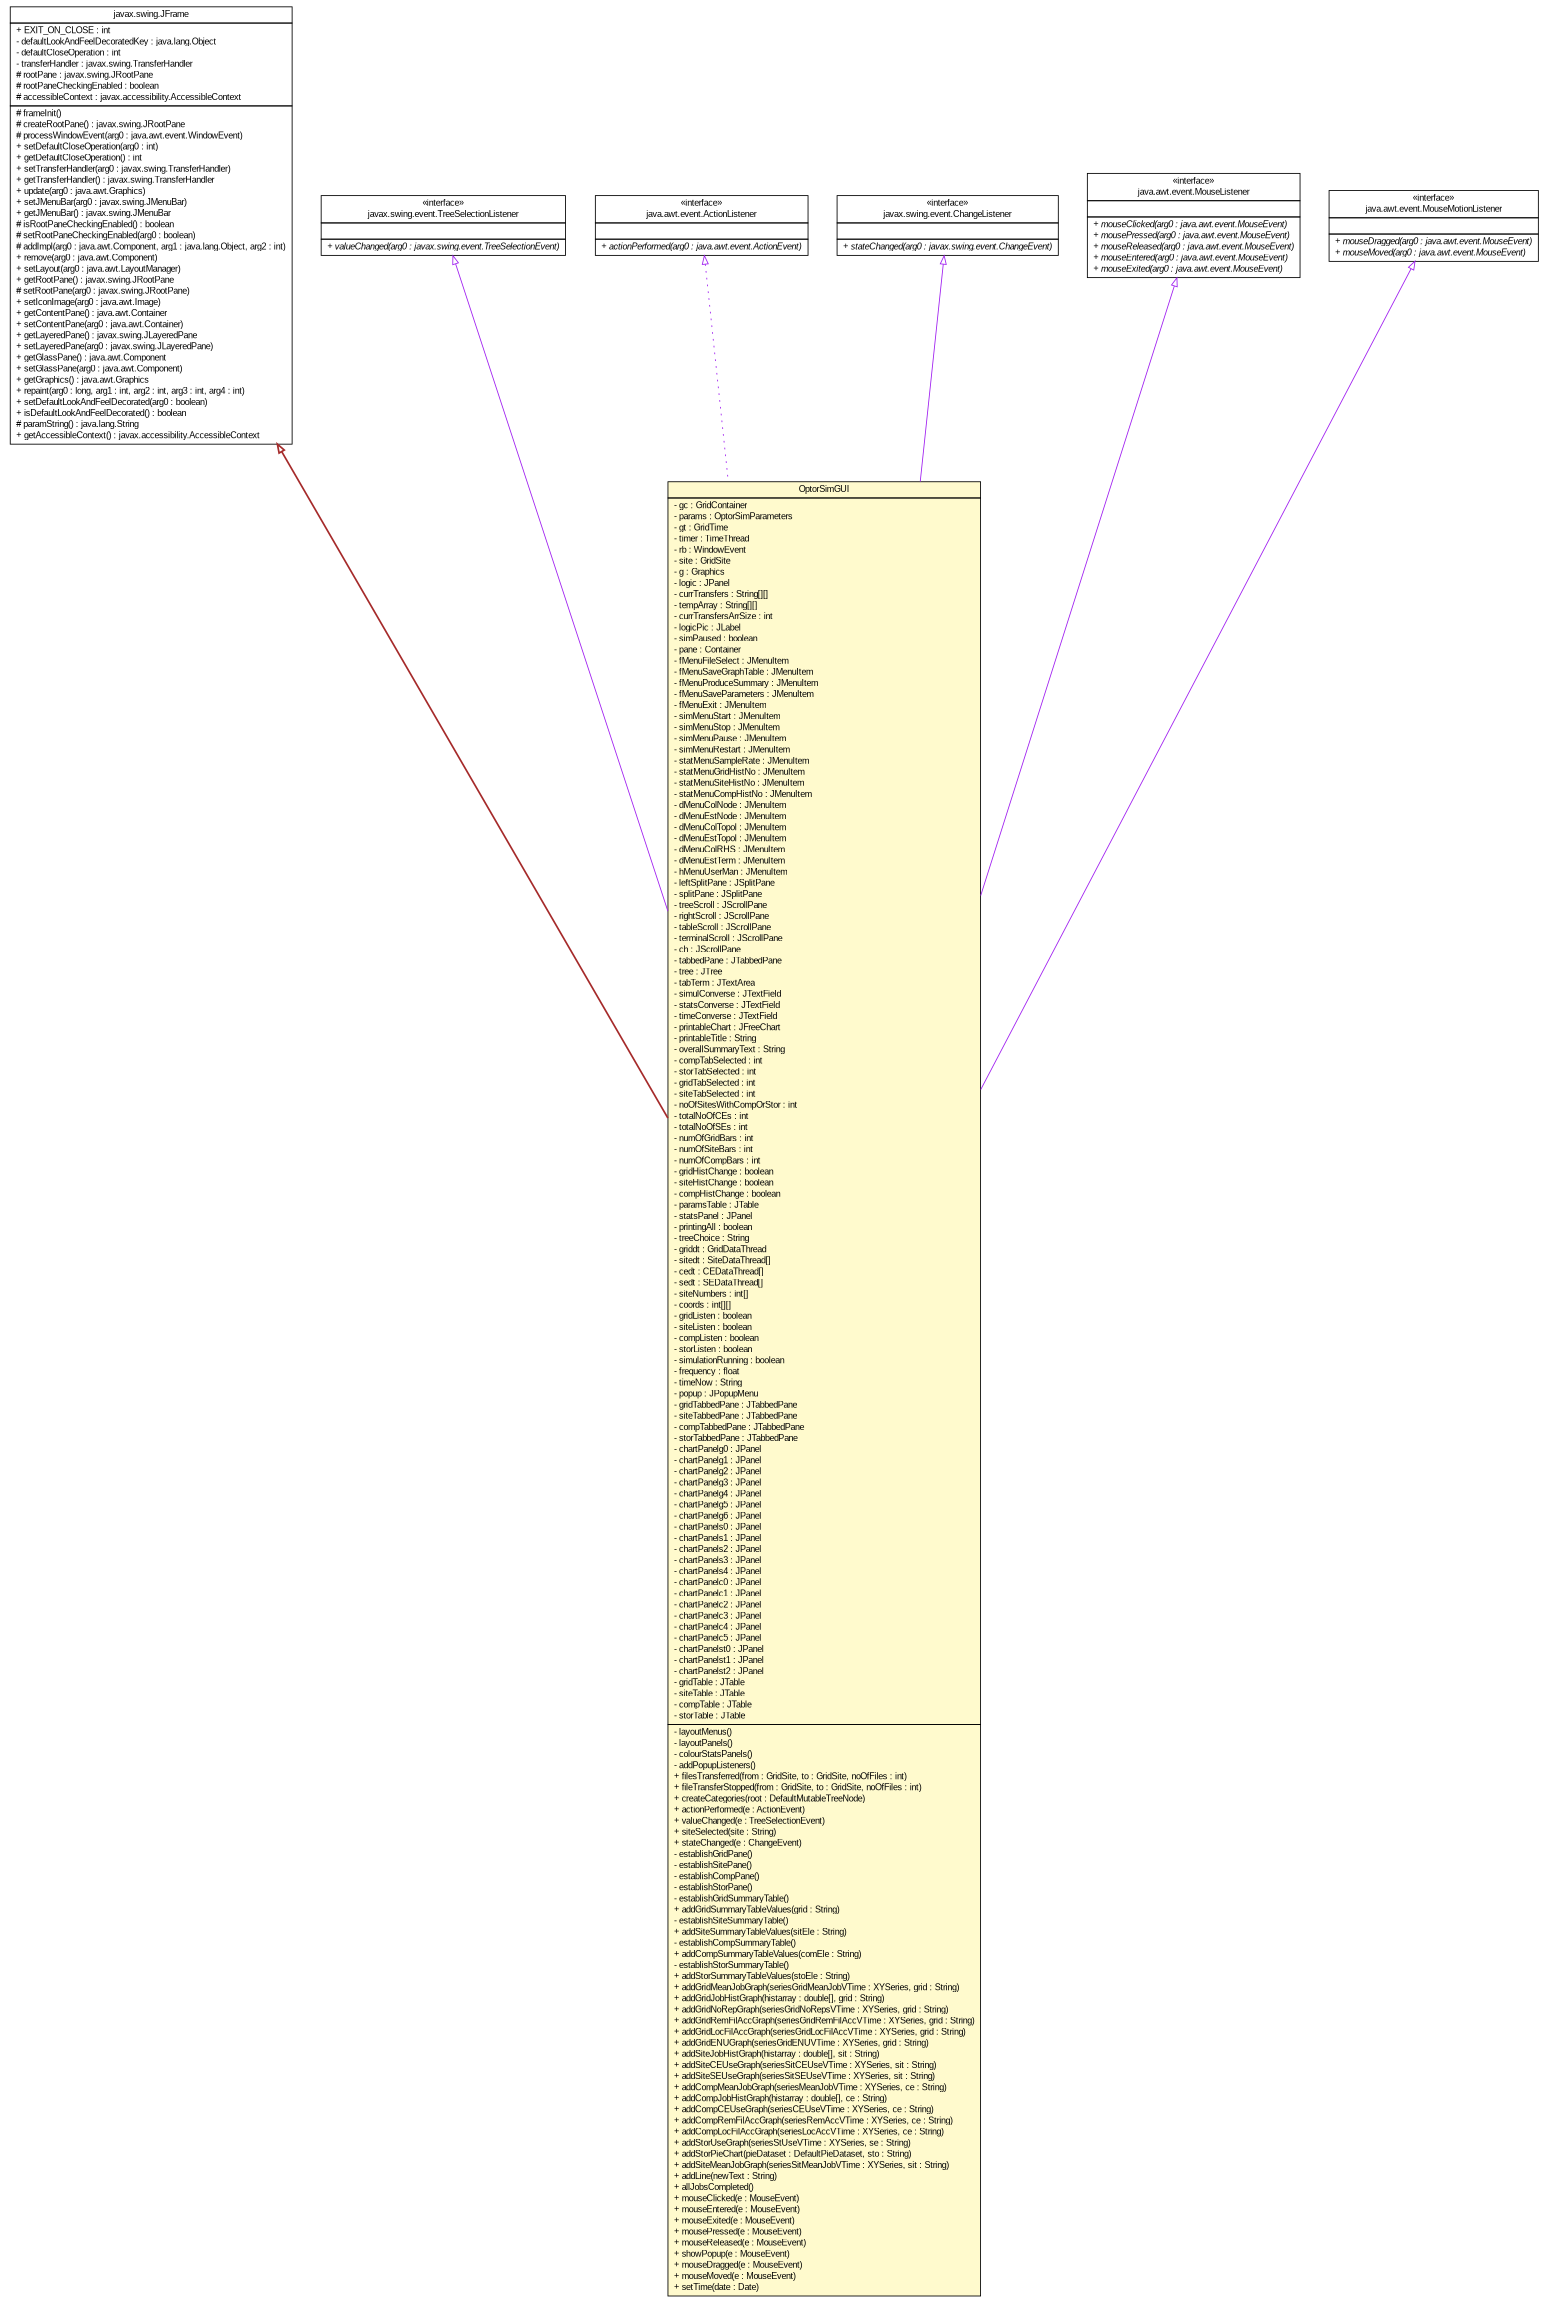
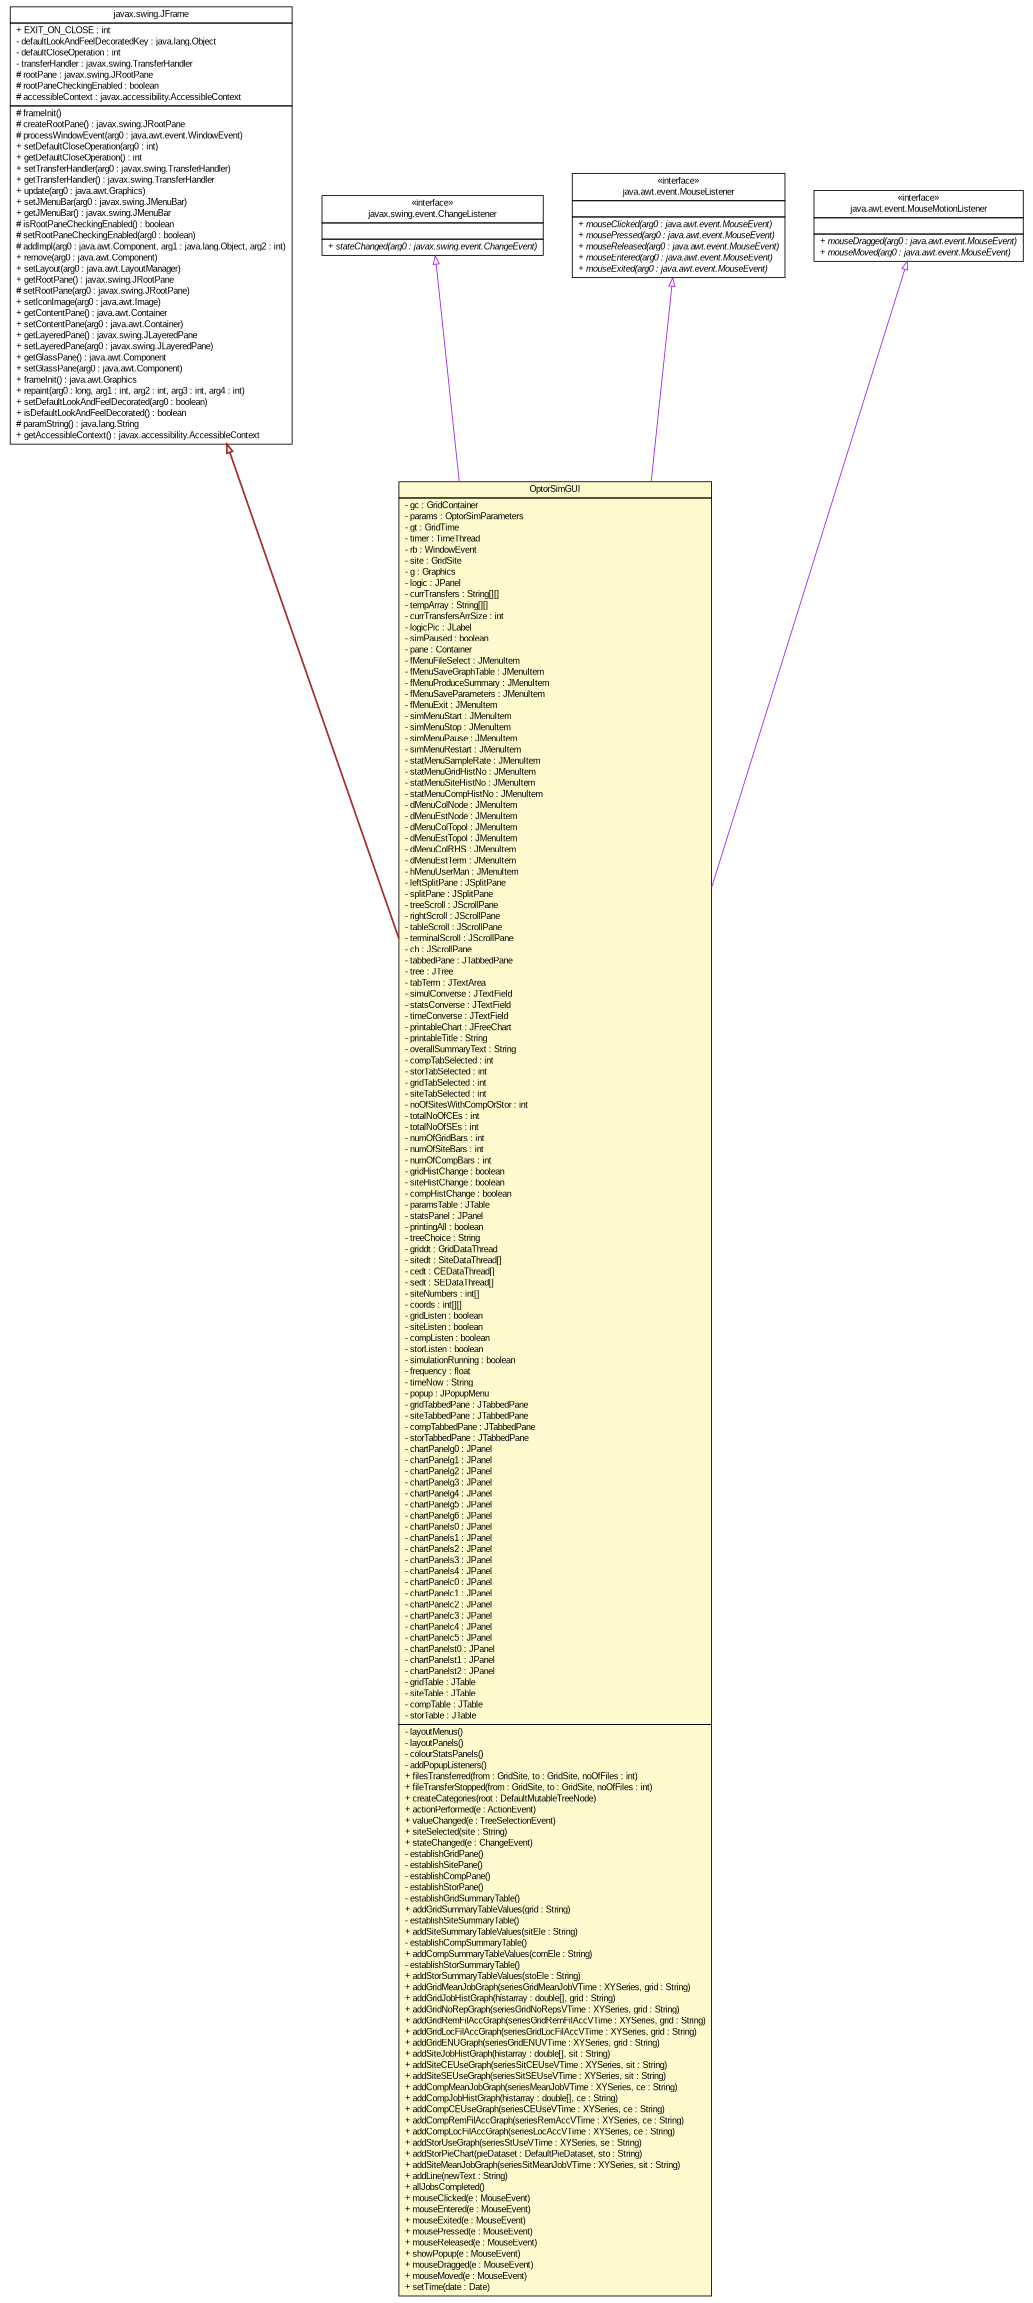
node "javax.swing.event.TreeSelectionListener": removed
node "java.awt.event.ActionListener": removed
node "javax.swing.JFrame": text "+ getGraphics() : java.awt.Graphics" -> "+ frameInit() : java.awt.Graphics"
